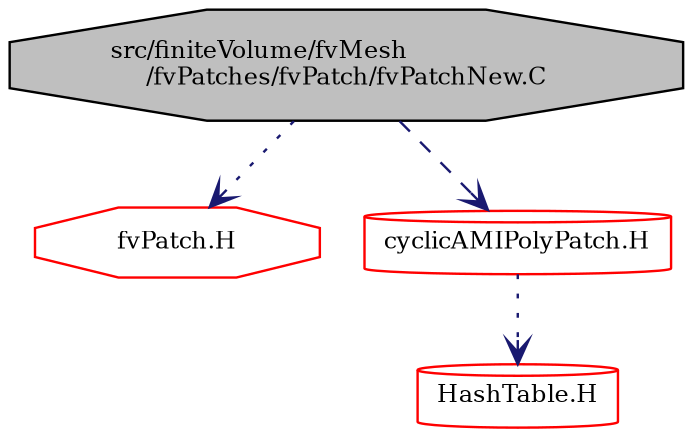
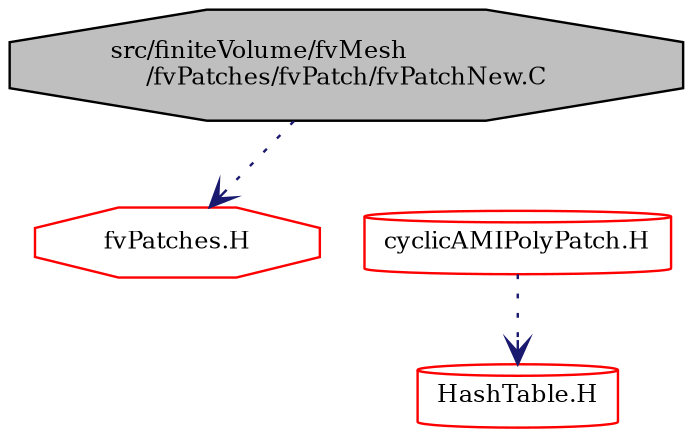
edge "src/finiteVolume/fvMesh /fvPatches/fvPatch/fvPatchNew.C" -> "cyclicAMIPolyPatch.H": removed
node "fvPatch.H": label "fvPatch.H" -> "fvPatches.H"
